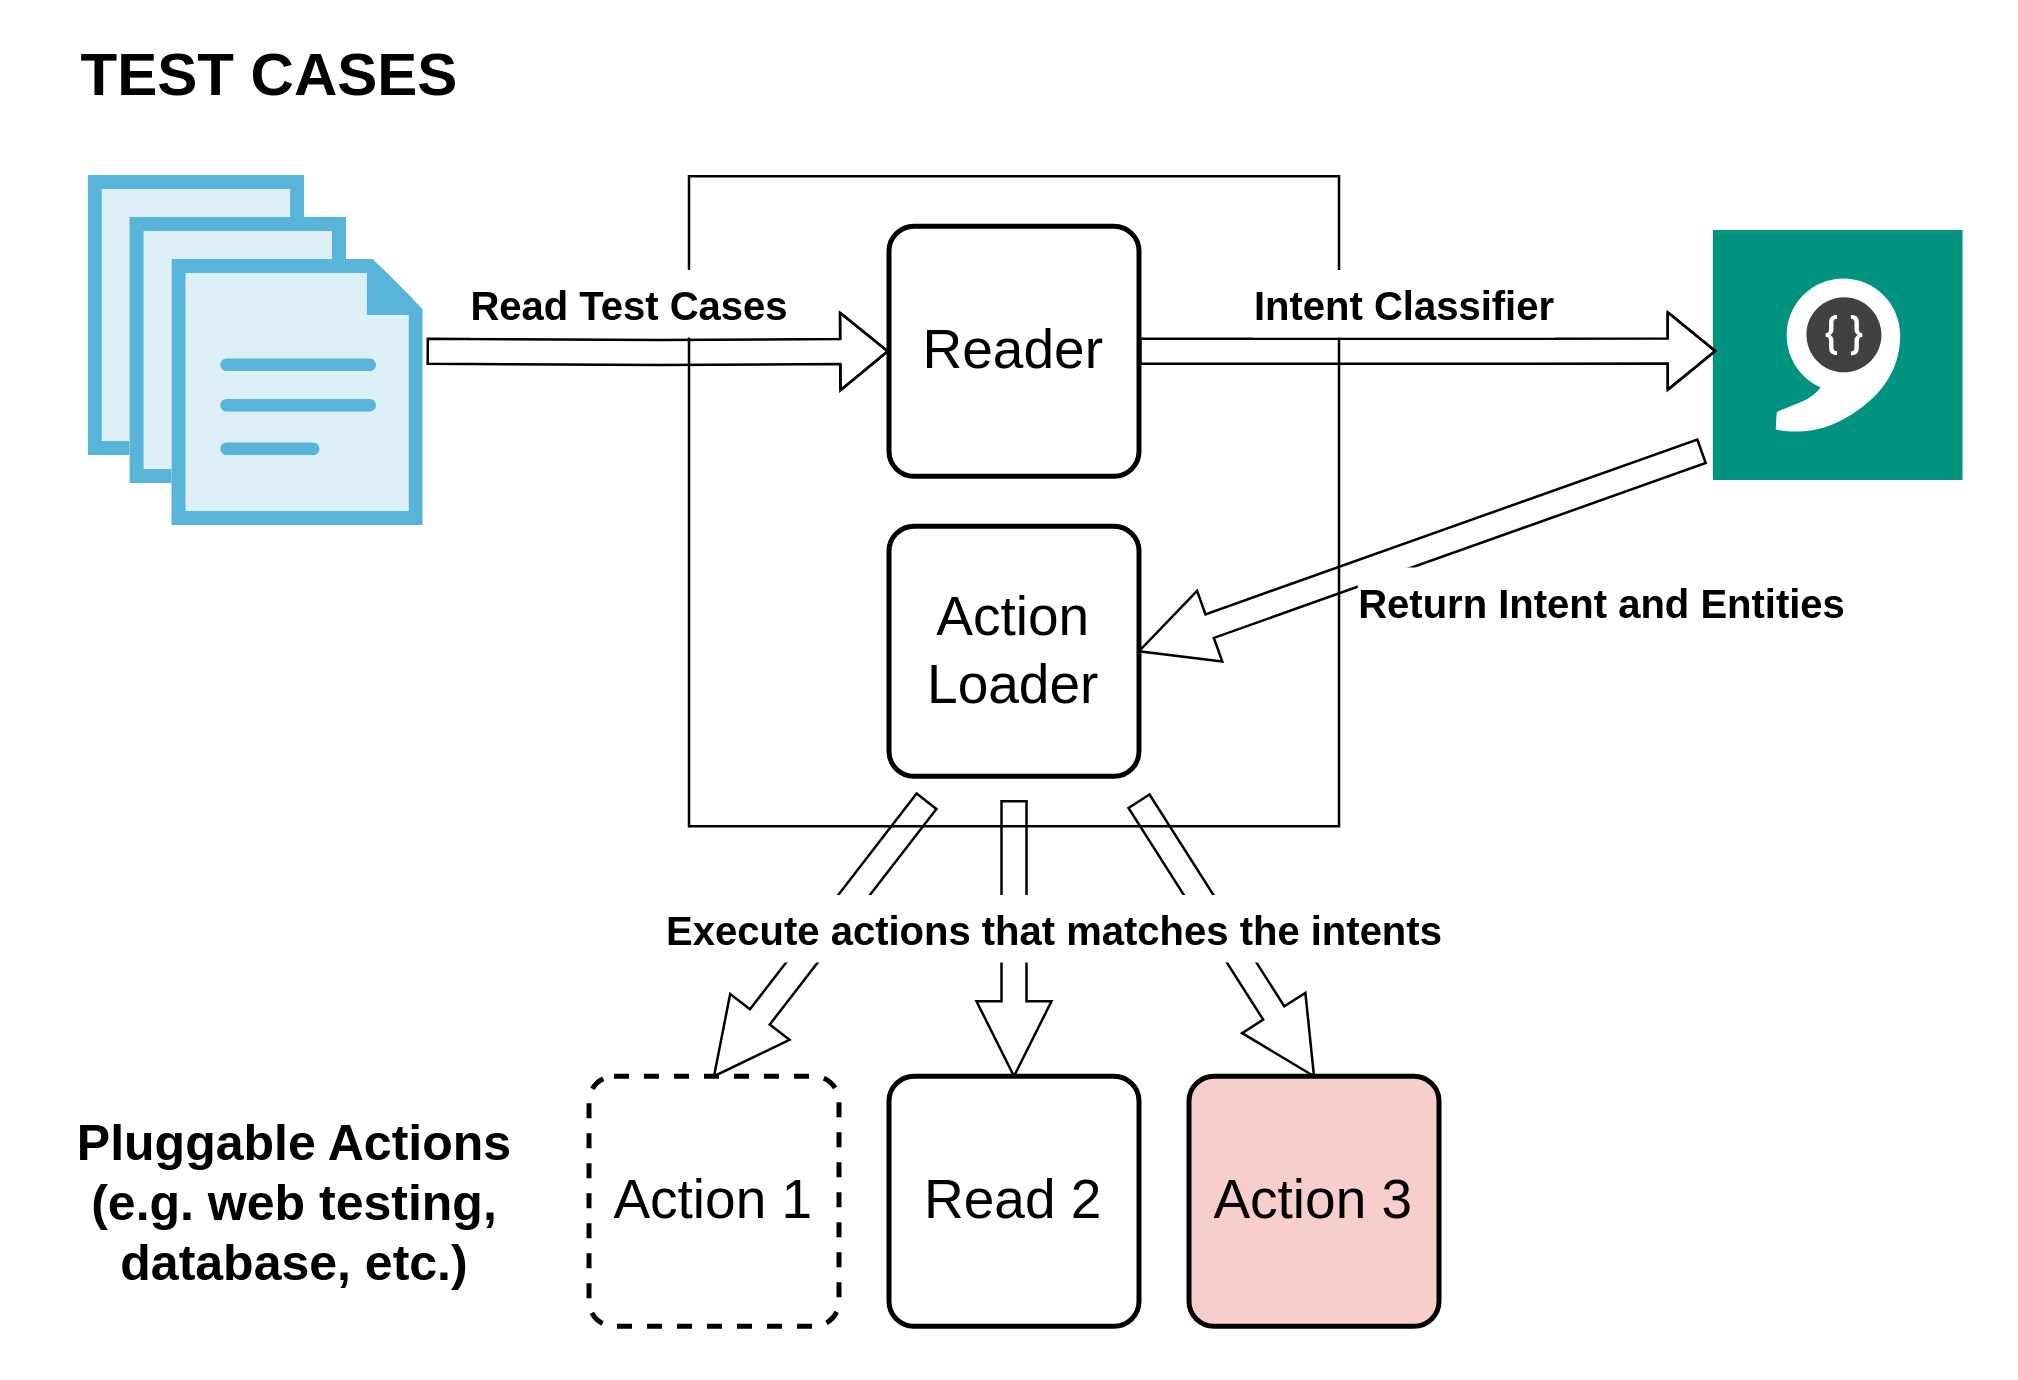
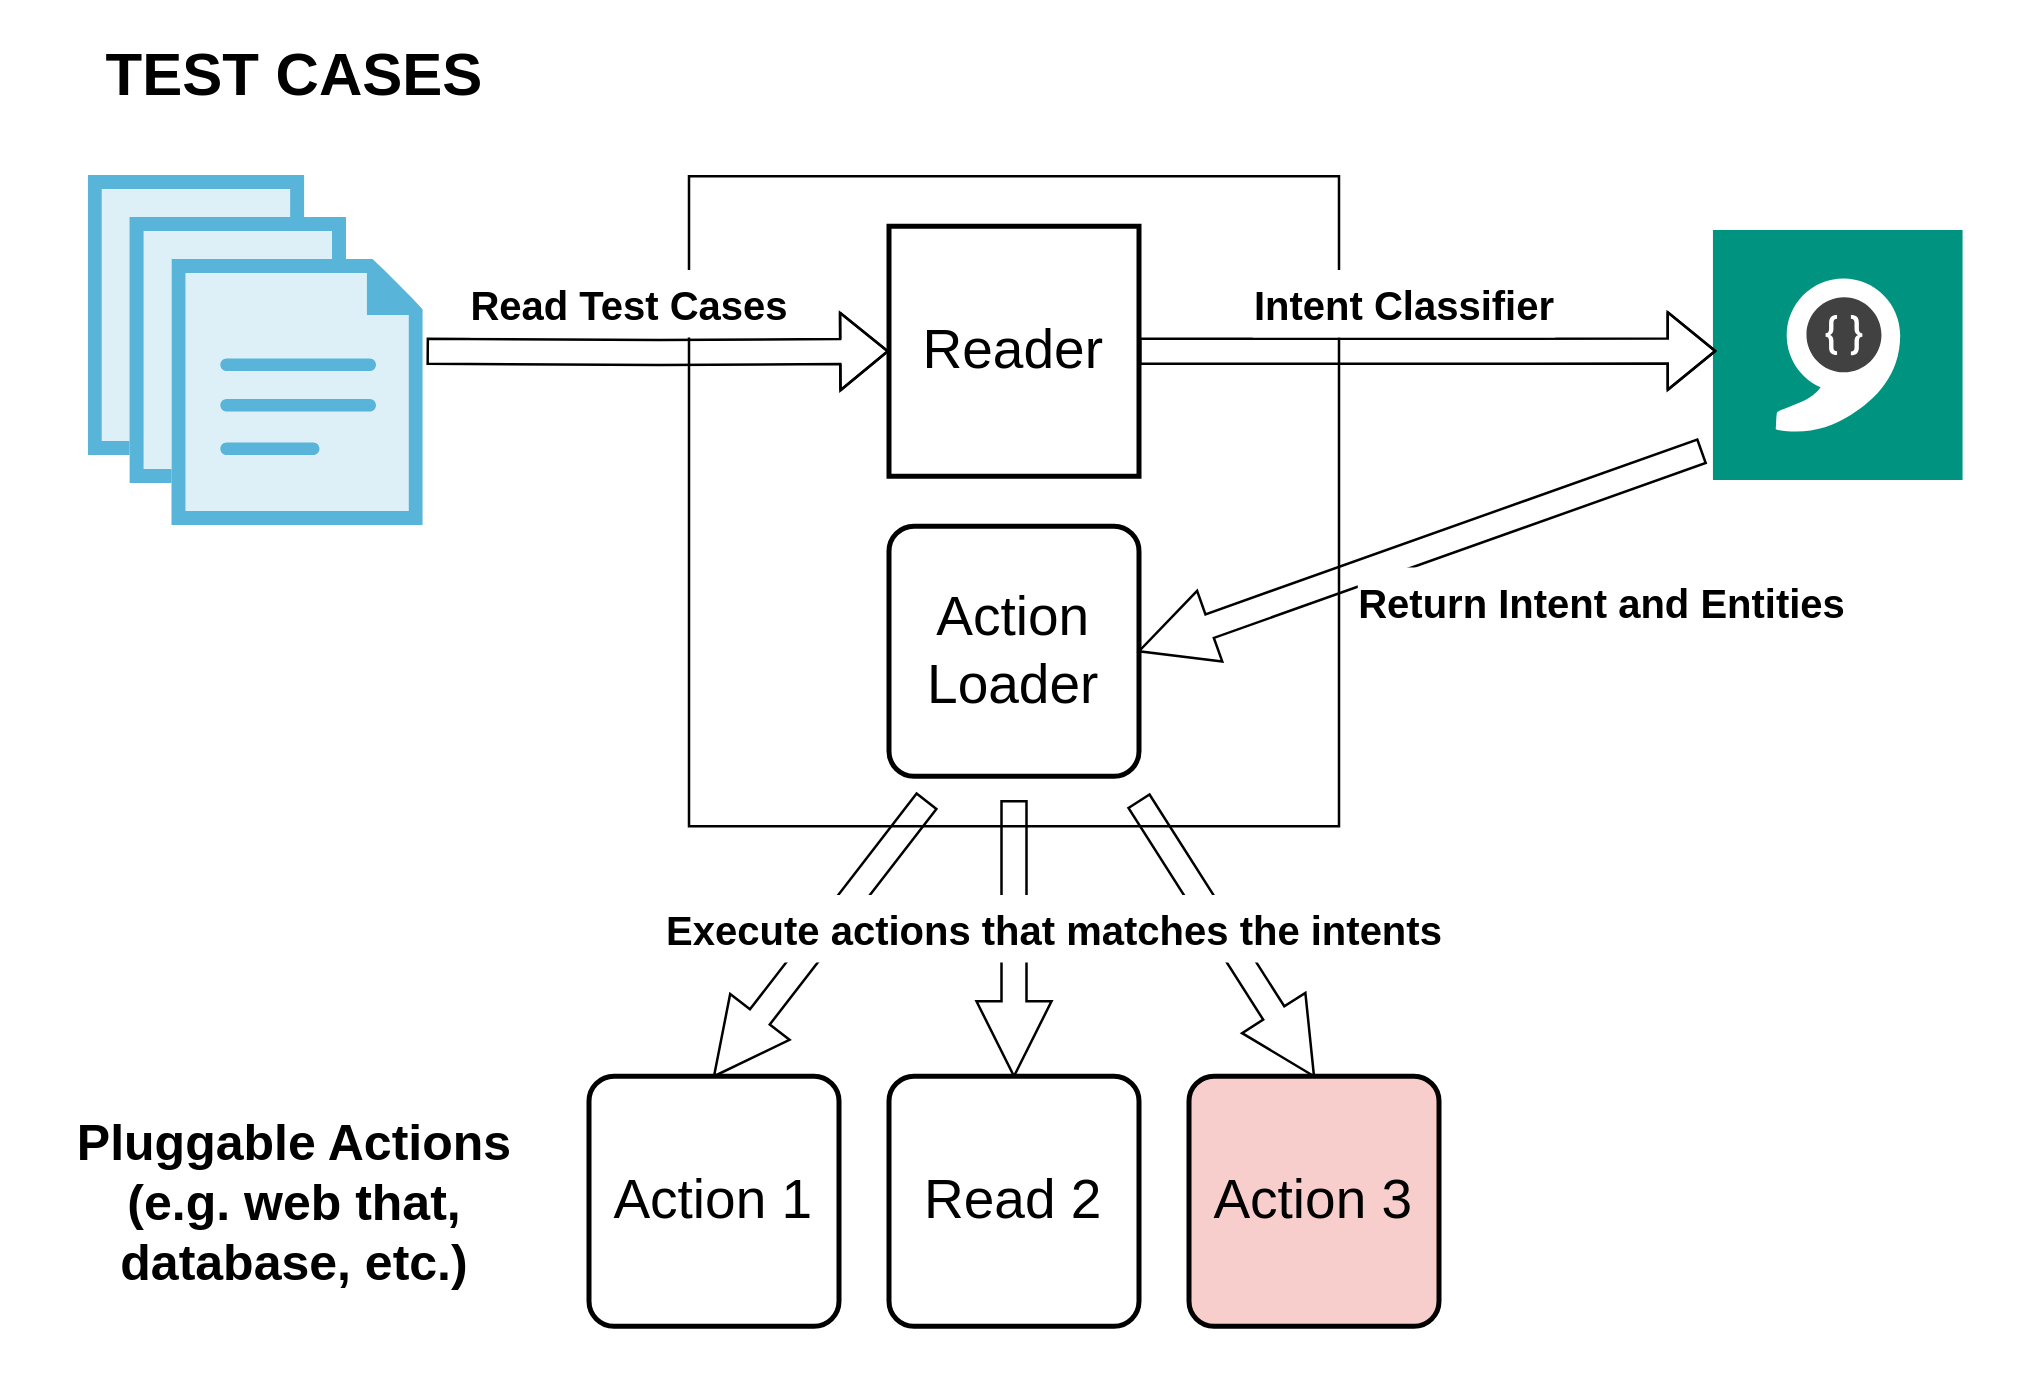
node "TEST CASES": moved (270, 76) -> (295, 76)
node "Reader": shape rounded rectangle -> rectangle
node "Pluggable Actions (e.g. web testing, database, etc.)": label "Pluggable Actions (e.g. web testing, database, etc.)" -> "Pluggable Actions (e.g. web that, database, etc.)"
node "Action 1": style dashed -> solid
